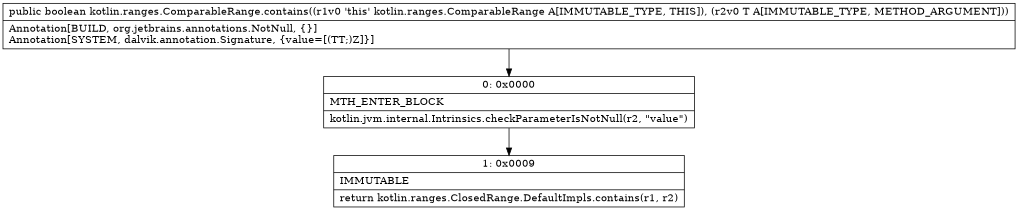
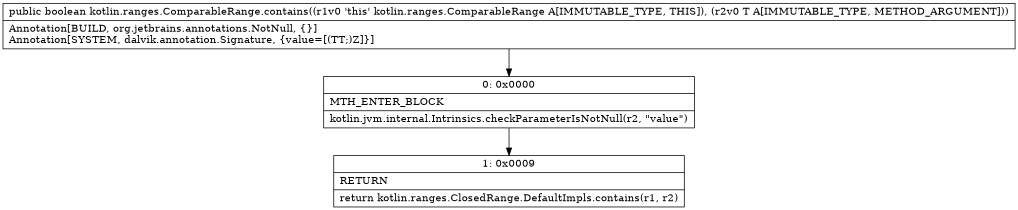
node "1: 0x0009": text "IMMUTABLE" -> "RETURN"
